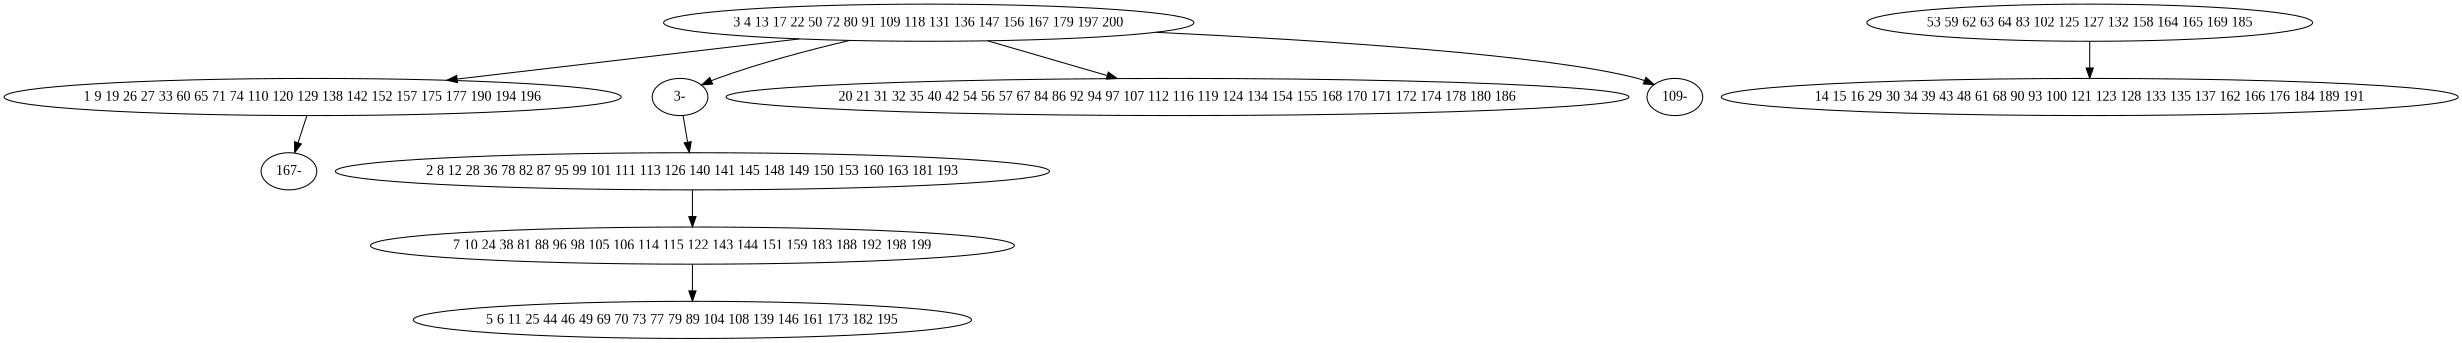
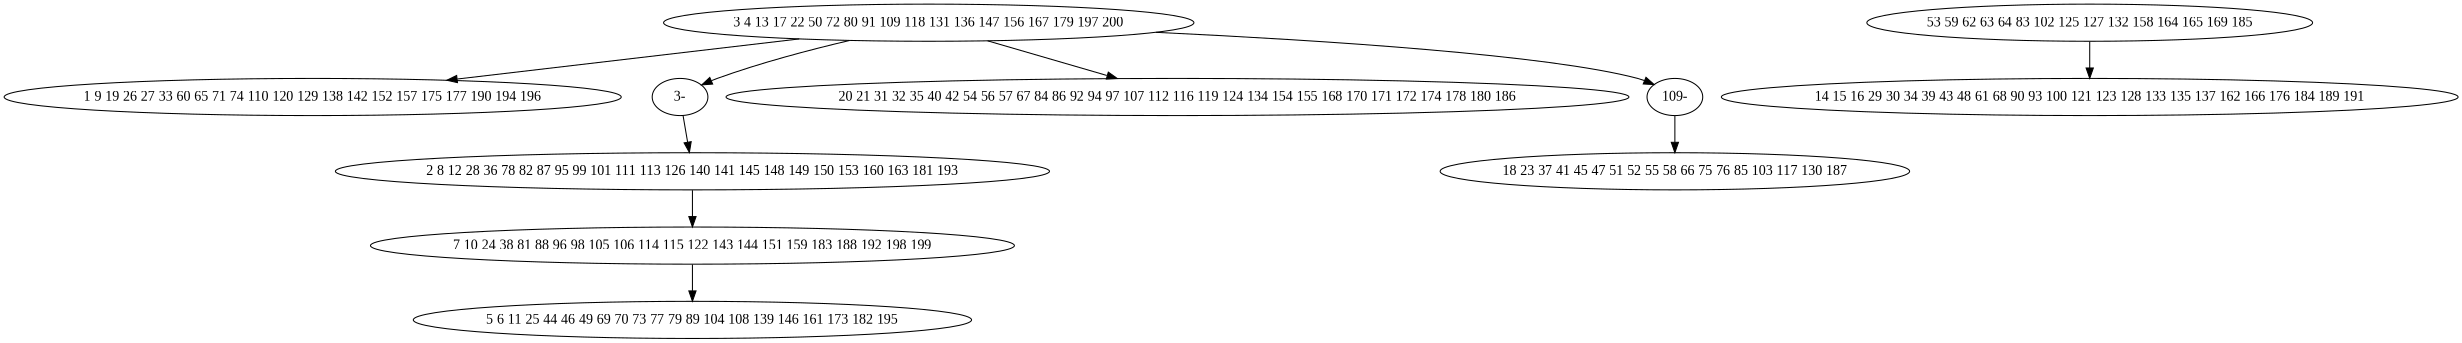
node "167-": removed
node "18 23 37 41 45 47 51 52 55 58 66 75 76 85 103 117 130 187": added
